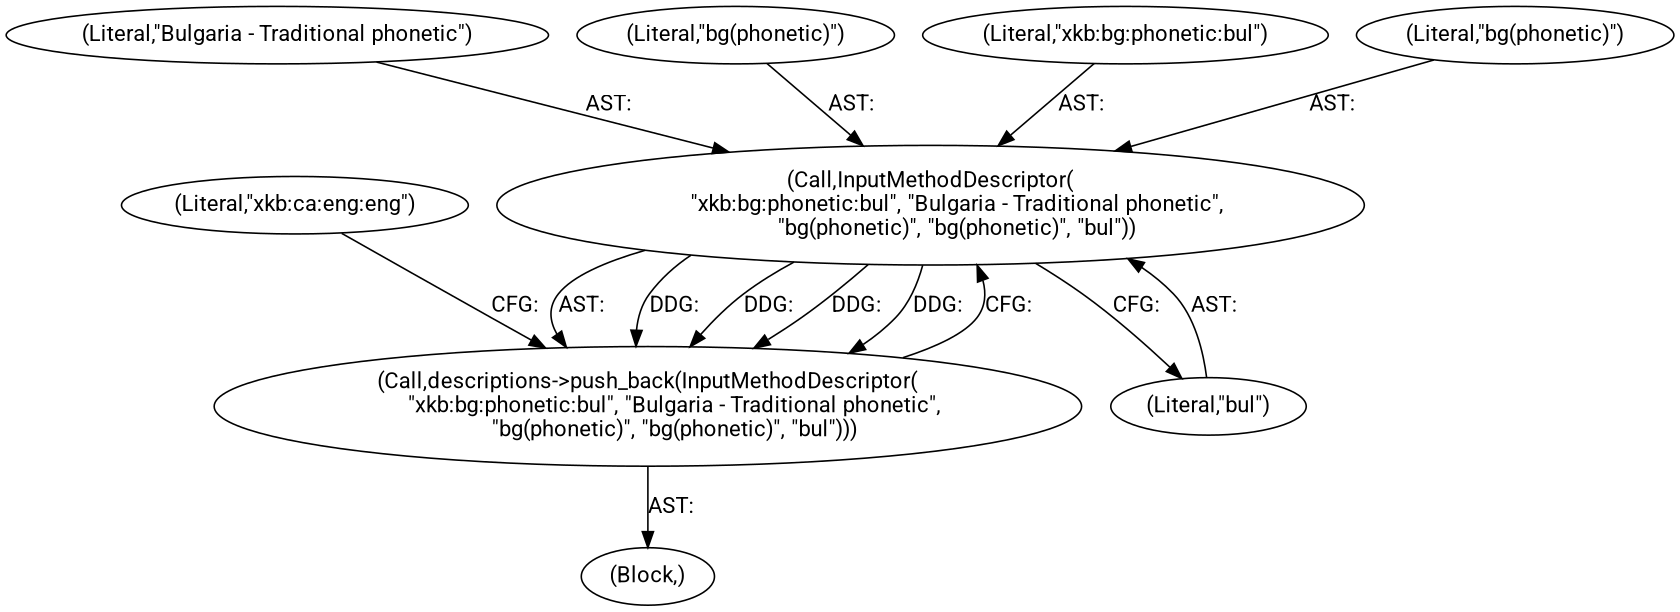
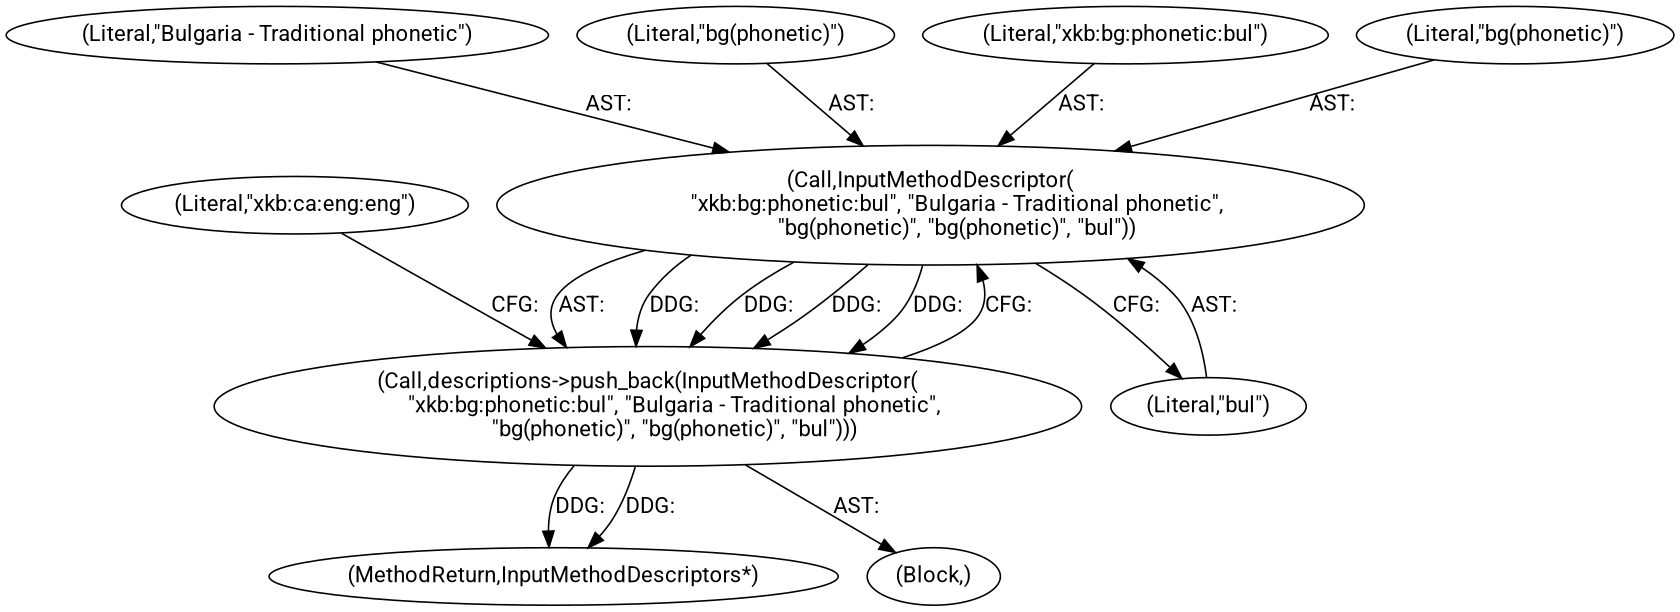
node "(MethodReturn,InputMethodDescriptors*)": added
